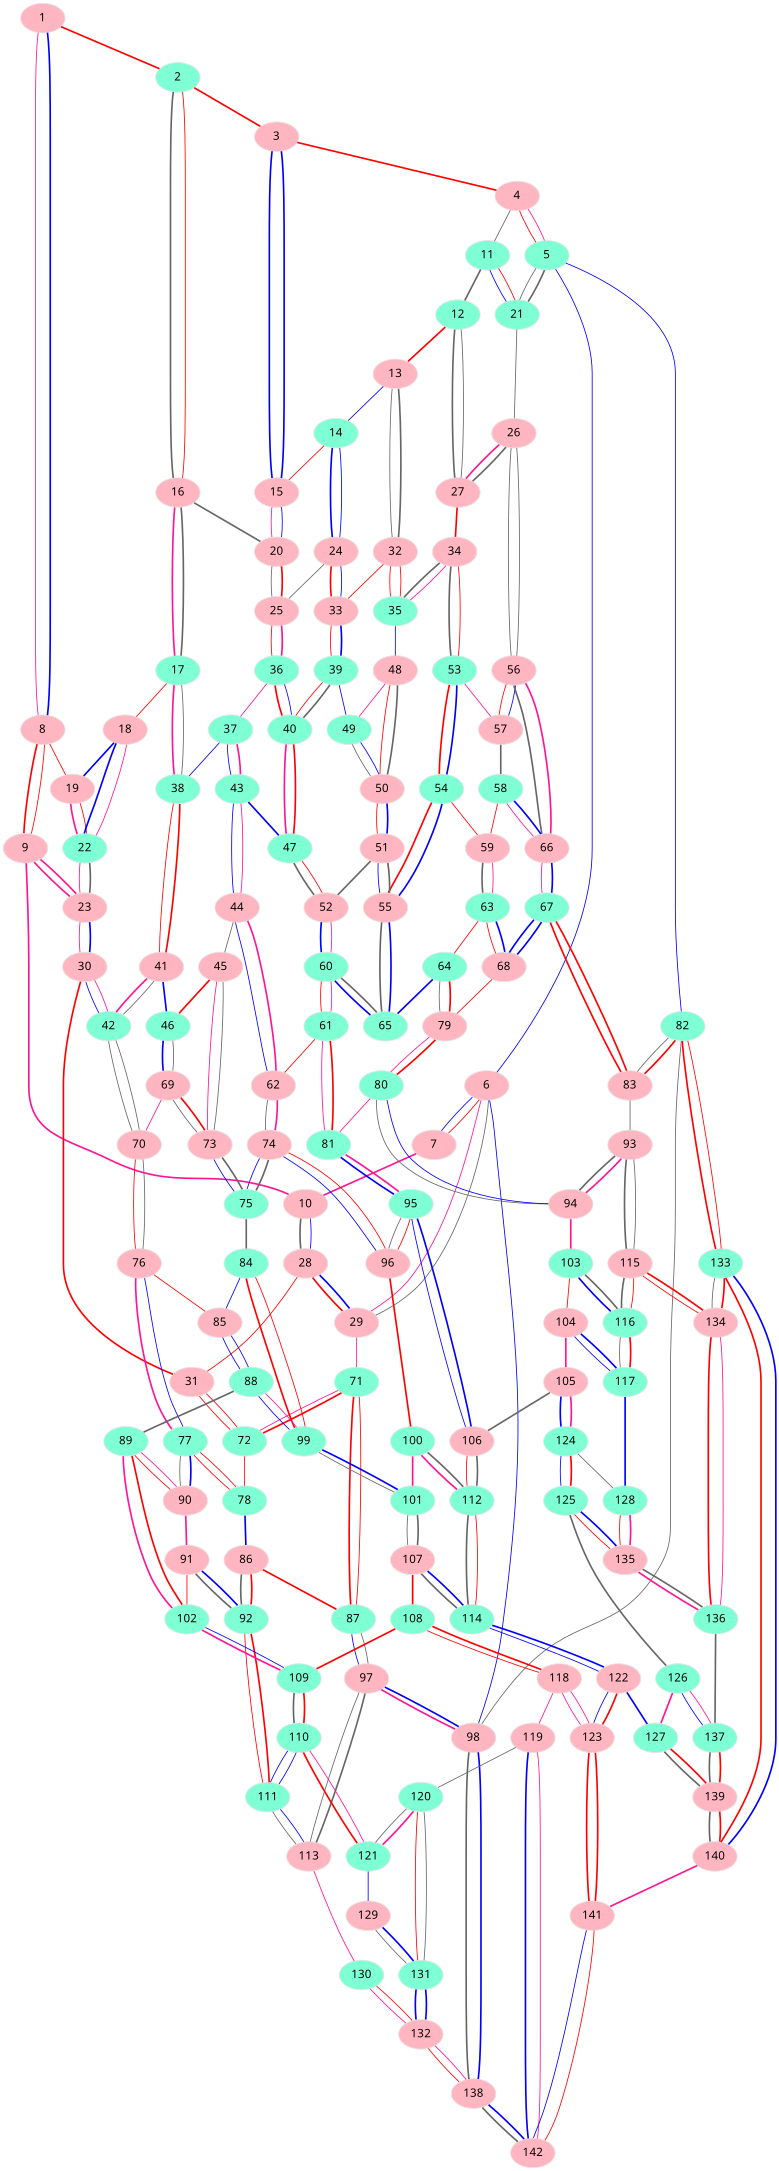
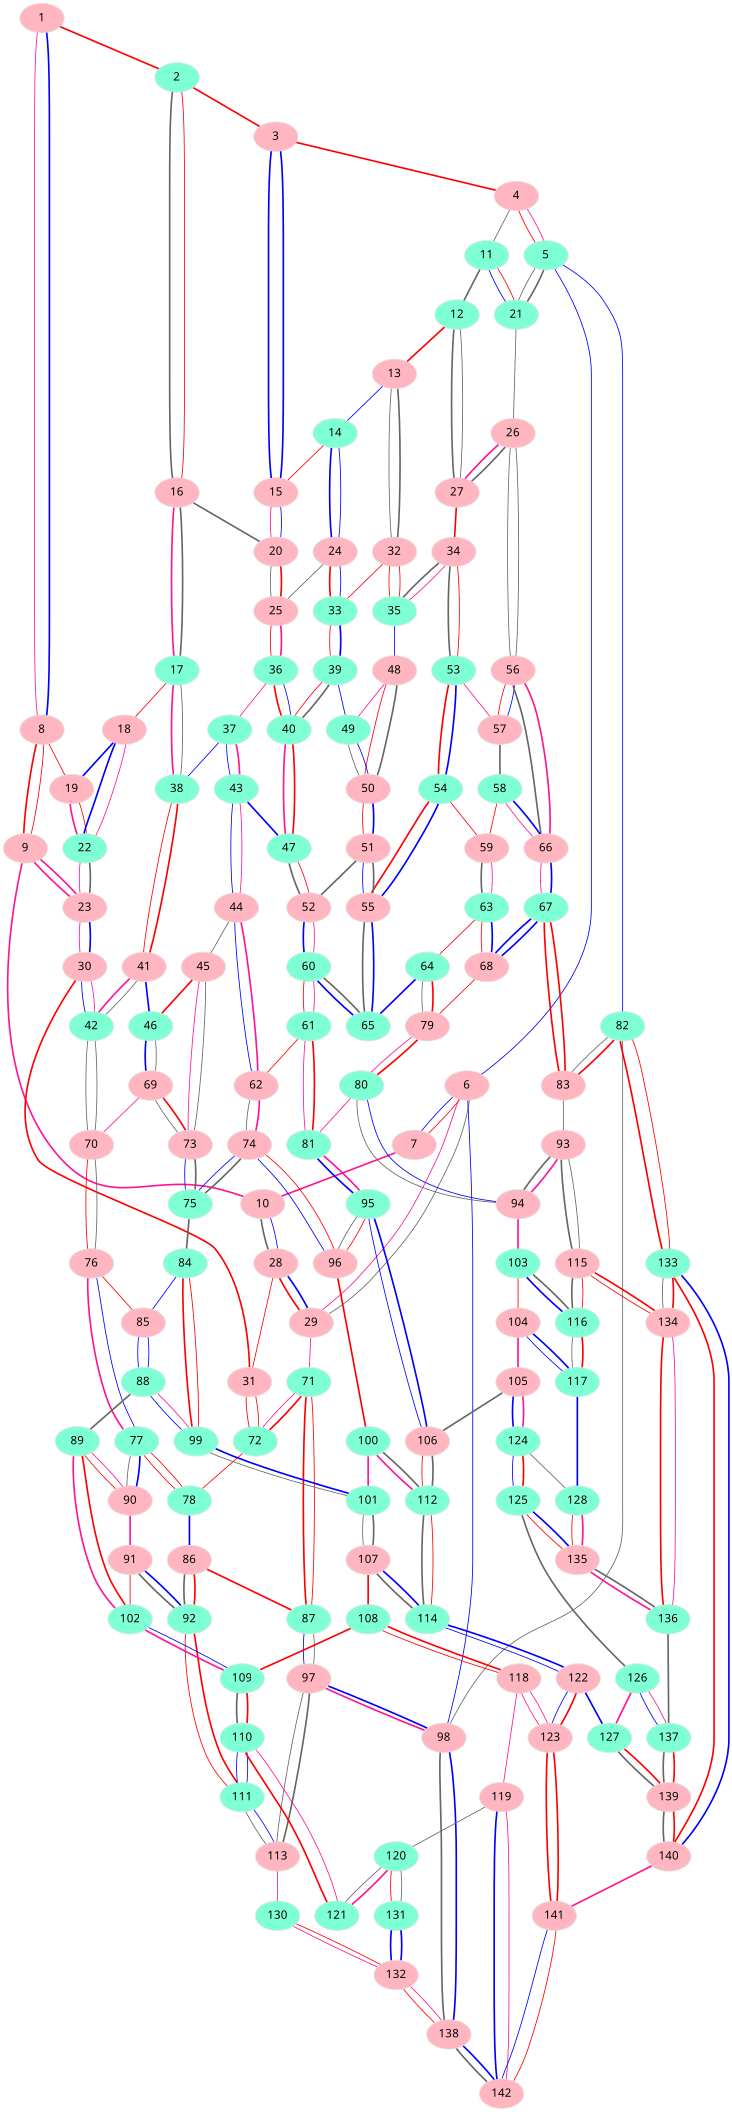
node "33": fillcolor lightpink -> aquamarine
node "129": removed
